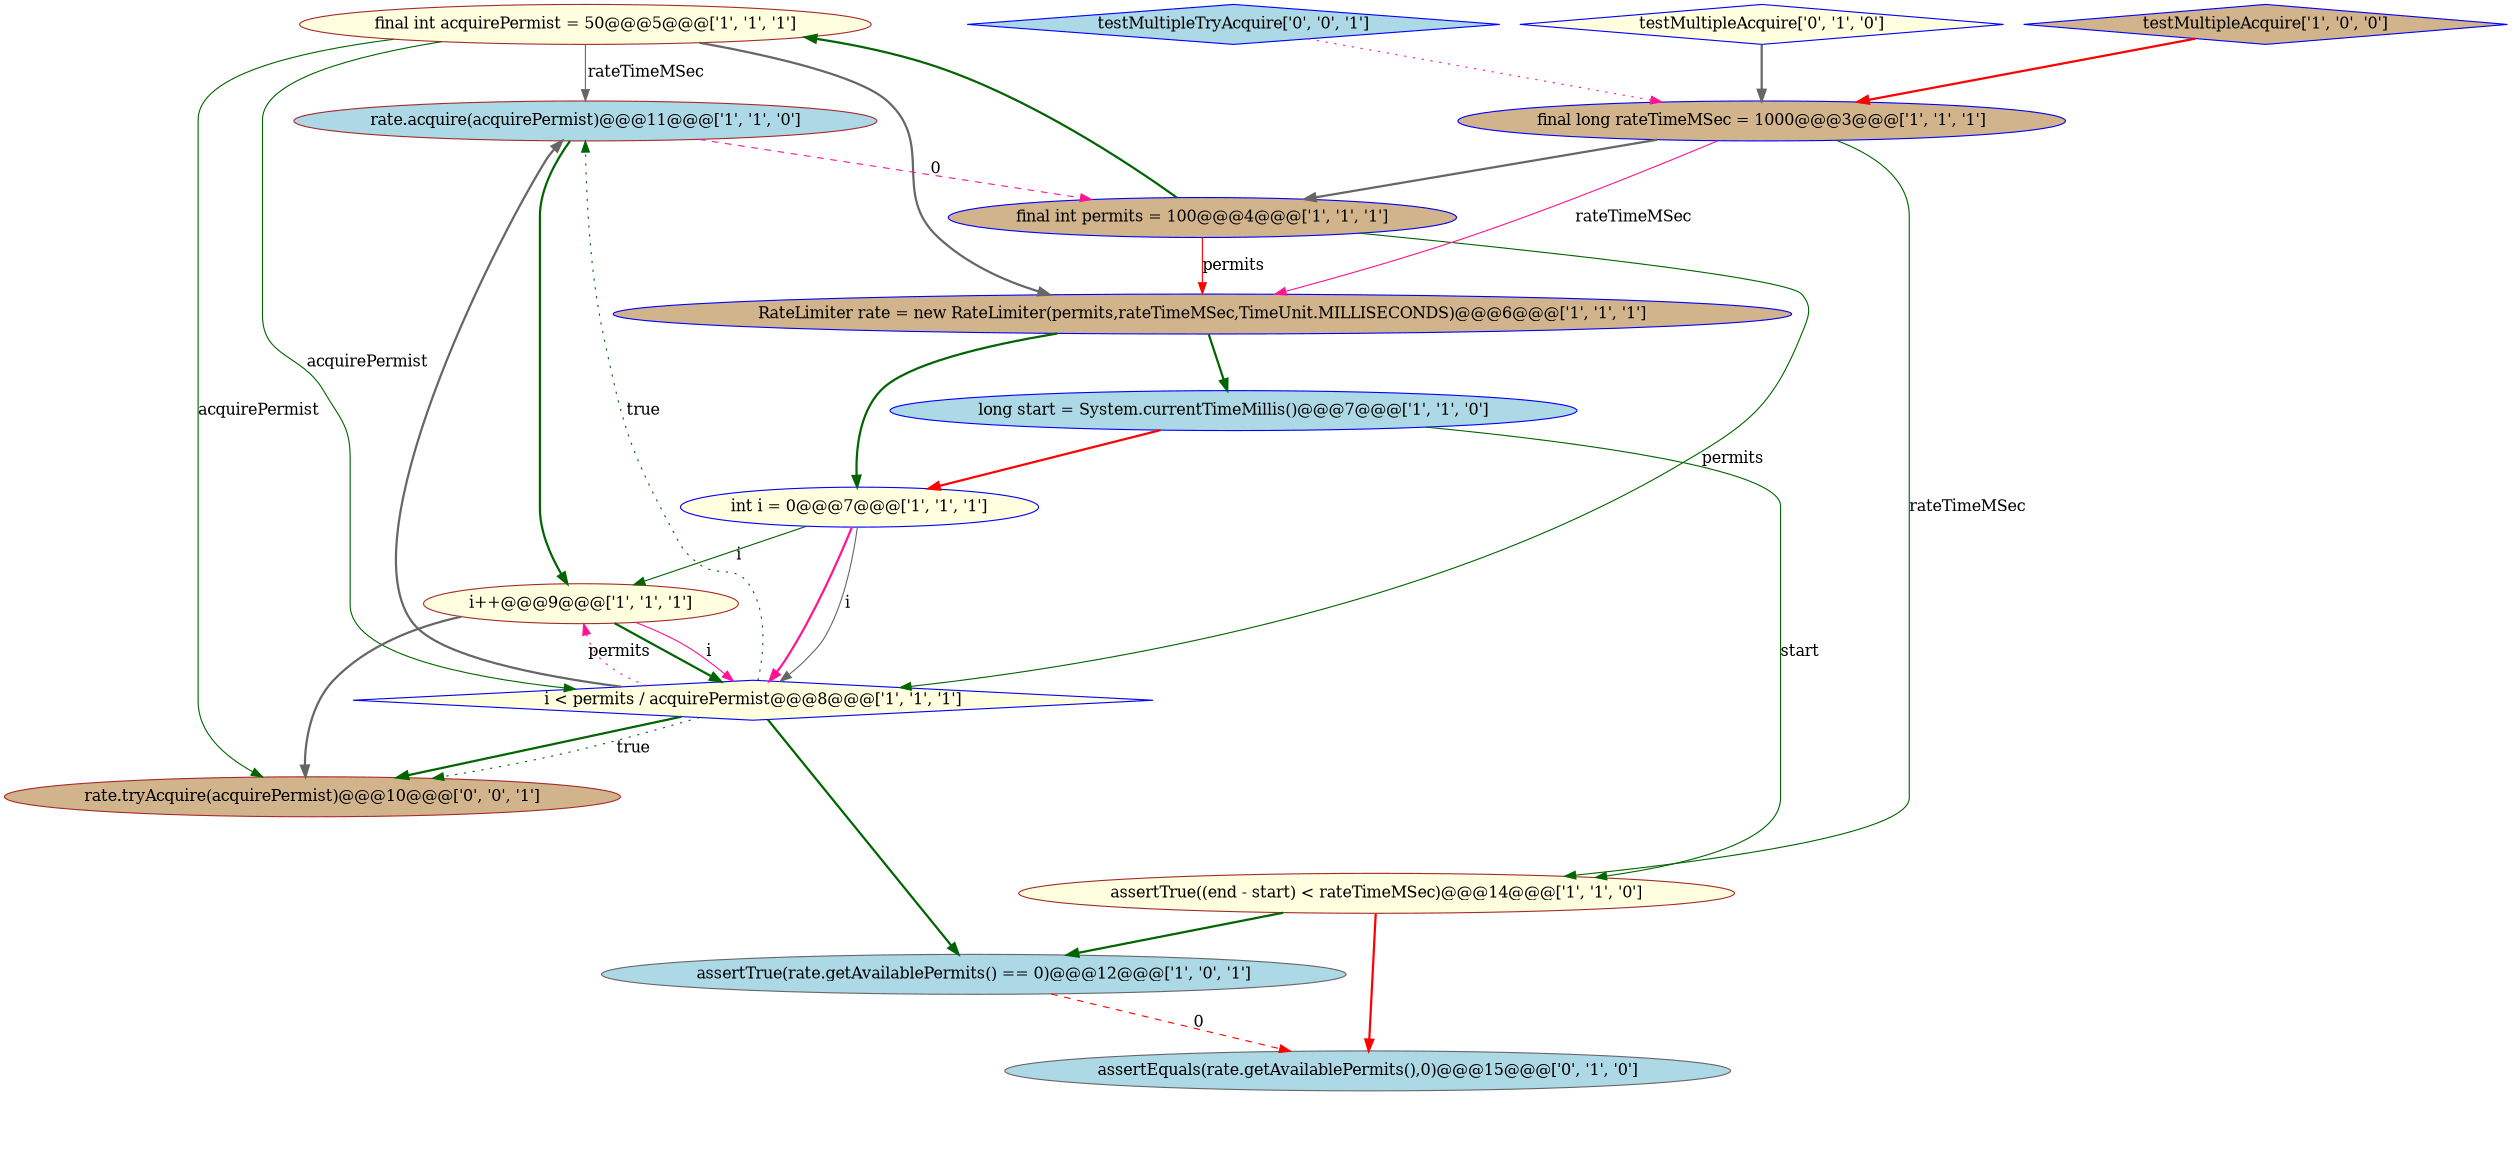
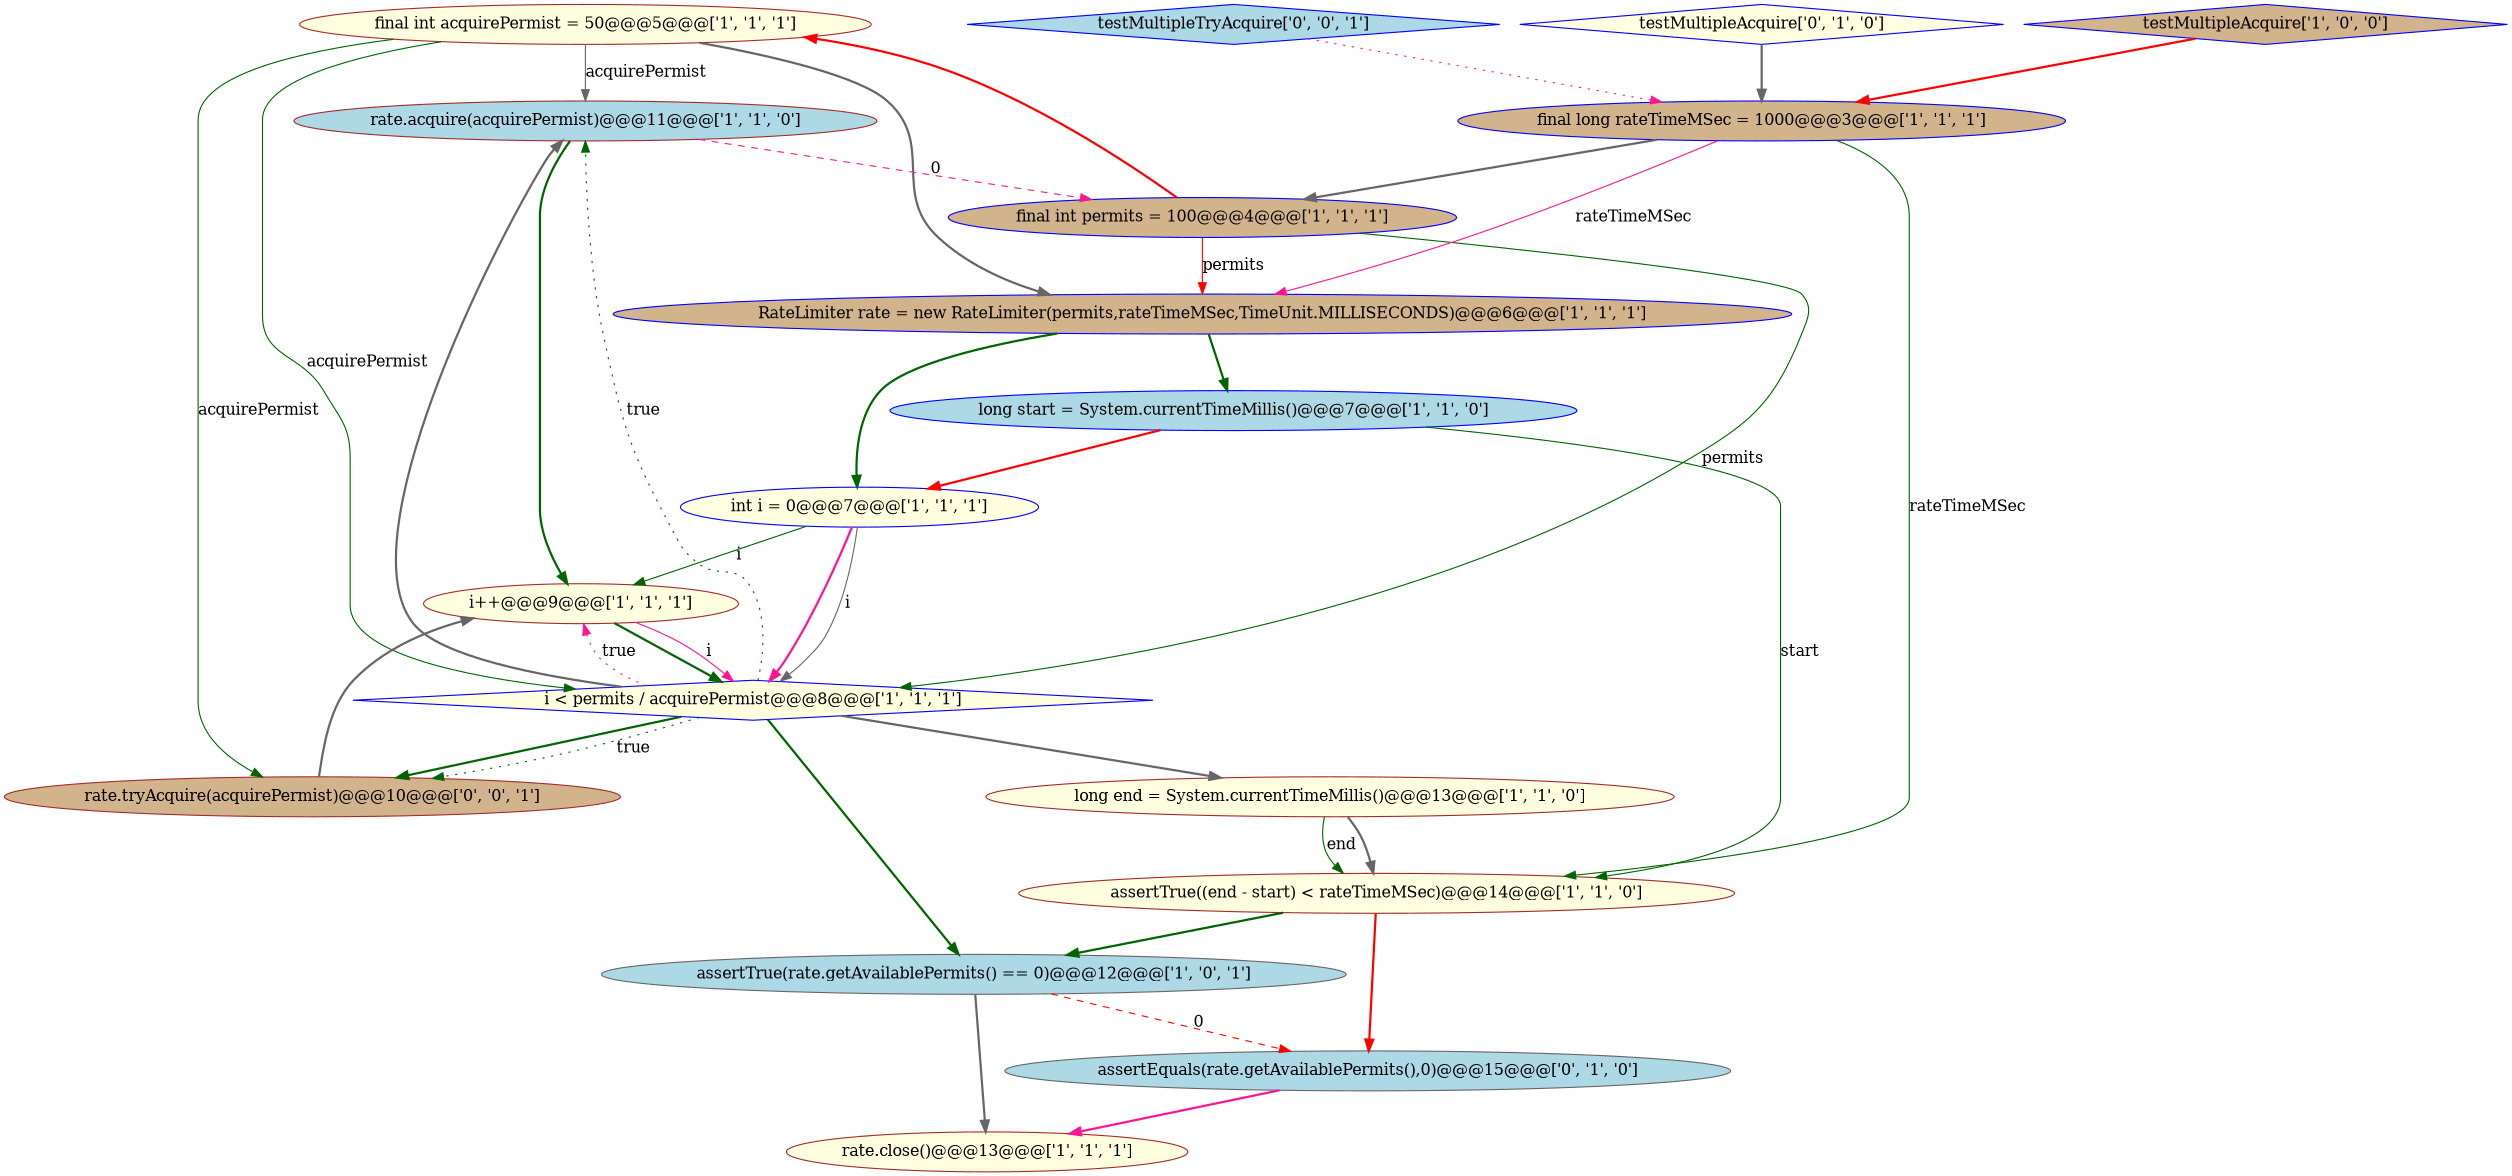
edge "final int acquirePermist = 50@@@5@@@['1', '1', '1']" -> "rate.acquire(acquirePermist)@@@11@@@['1', '1', '0']": label "rateTimeMSec" -> "acquirePermist"
edge "final int permits = 100@@@4@@@['1', '1', '1']" -> "final int acquirePermist = 50@@@5@@@['1', '1', '1']": color darkgreen -> red
edge "i < permits / acquirePermist@@@8@@@['1', '1', '1']" -> "i++@@@9@@@['1', '1', '1']": label "permits" -> "true"
edge "i++@@@9@@@['1', '1', '1']" -> "rate.tryAcquire(acquirePermist)@@@10@@@['0', '0', '1']": reversed
node "long end = System.currentTimeMillis()@@@13@@@['1', '1', '0']": added
node "rate.close()@@@13@@@['1', '1', '1']": added
